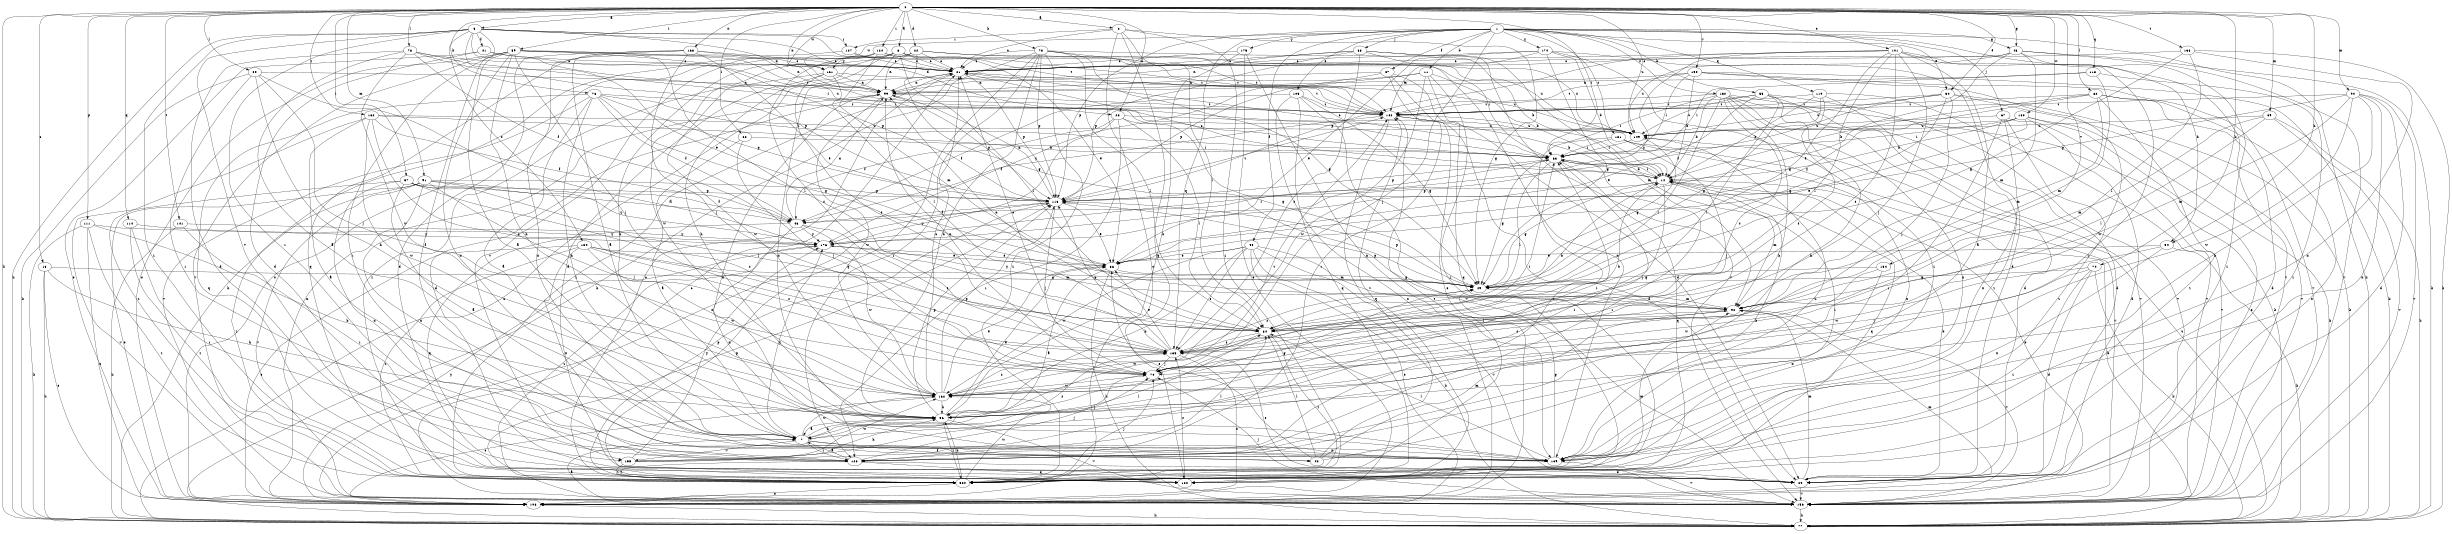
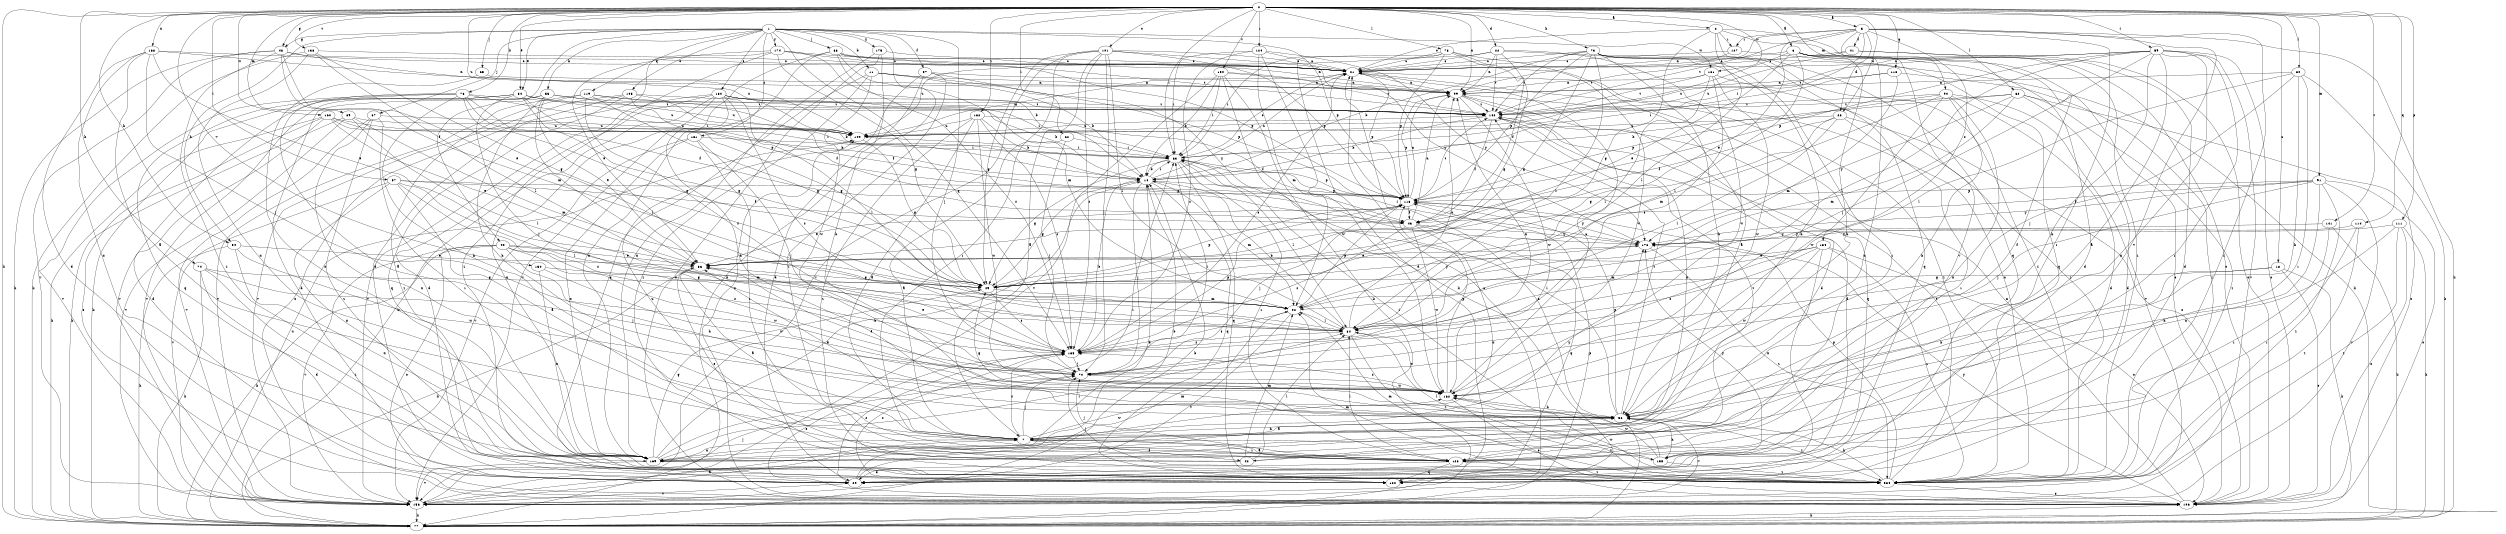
edge "124" -> "161": now "124" -> "176"
node "65": added
